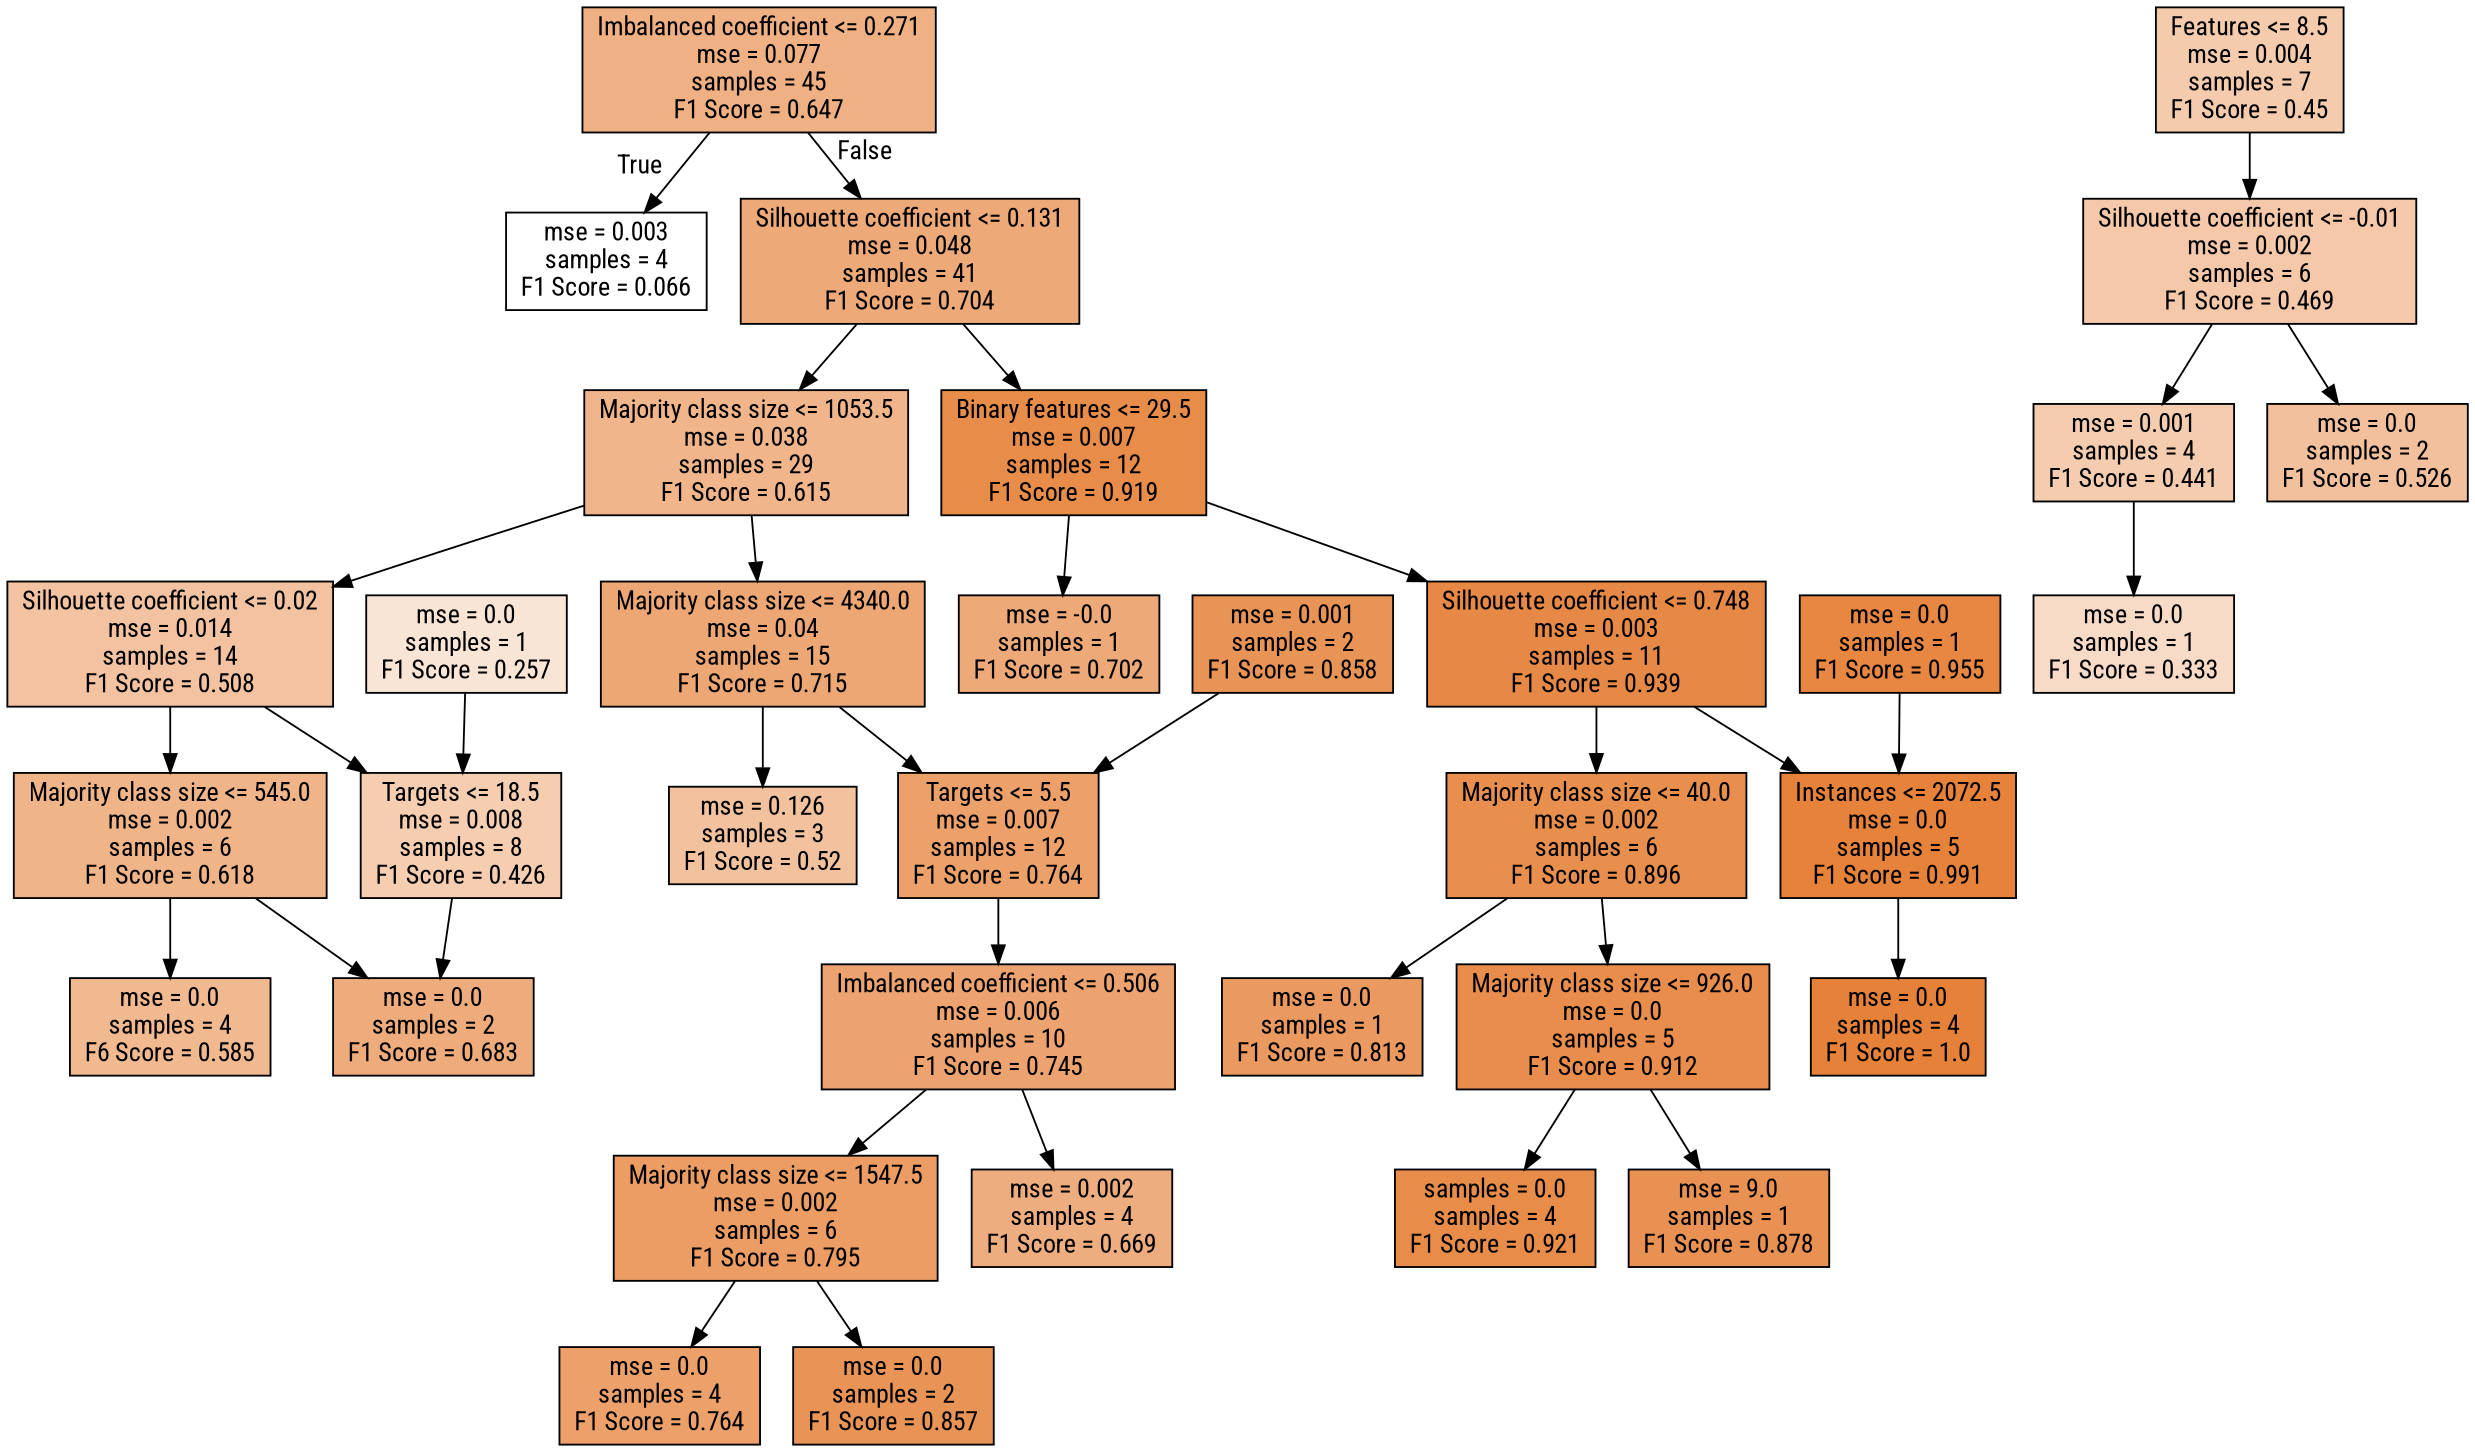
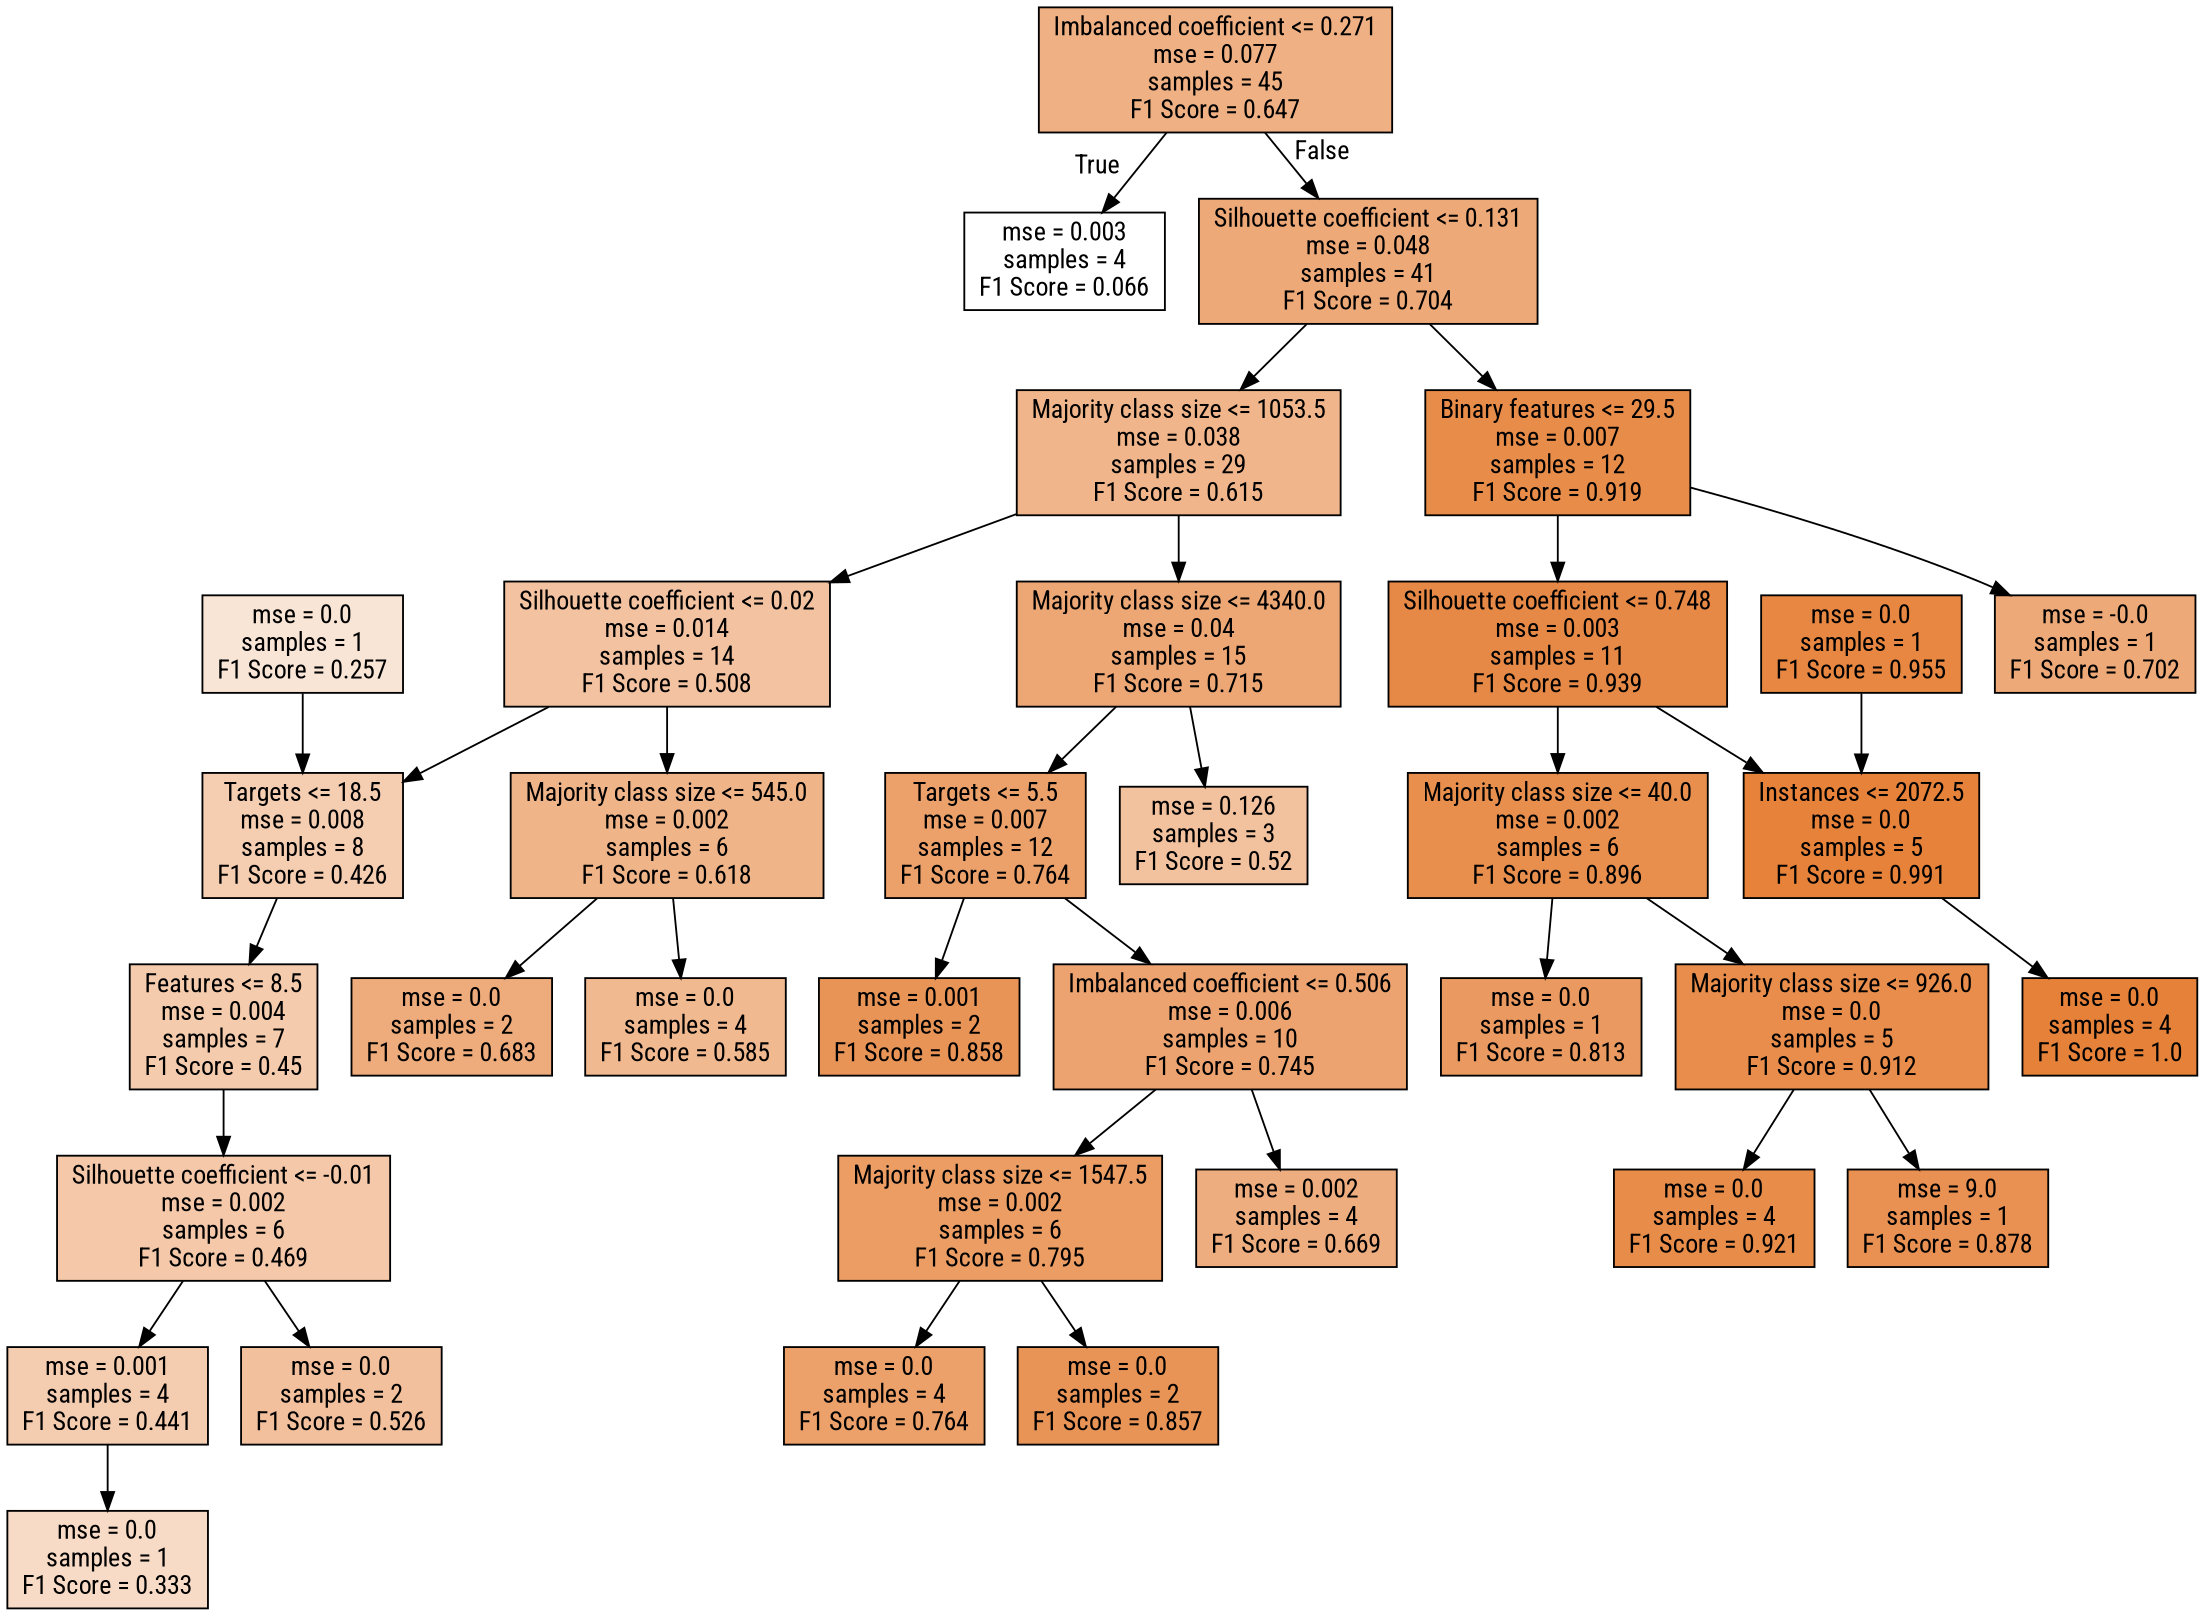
edge "mse = 0.001 samples = 2 F1 Score = 0.858" -> "Targets <= 5.5 mse = 0.007 samples = 12 F1 Score = 0.764": reversed
edge "Targets <= 18.5 mse = 0.008 samples = 8 F1 Score = 0.426" -> "mse = 0.0 samples = 2 F1 Score = 0.683": now "Targets <= 18.5 mse = 0.008 samples = 8 F1 Score = 0.426" -> "Features <= 8.5 mse = 0.004 samples = 7 F1 Score = 0.45"
node "mse = 0.0 samples = 4 F6 Score = 0.585": label "mse = 0.0 samples = 4 F6 Score = 0.585" -> "mse = 0.0 samples = 4 F1 Score = 0.585"
node "samples = 0.0 samples = 4 F1 Score = 0.921": label "samples = 0.0 samples = 4 F1 Score = 0.921" -> "mse = 0.0 samples = 4 F1 Score = 0.921"
